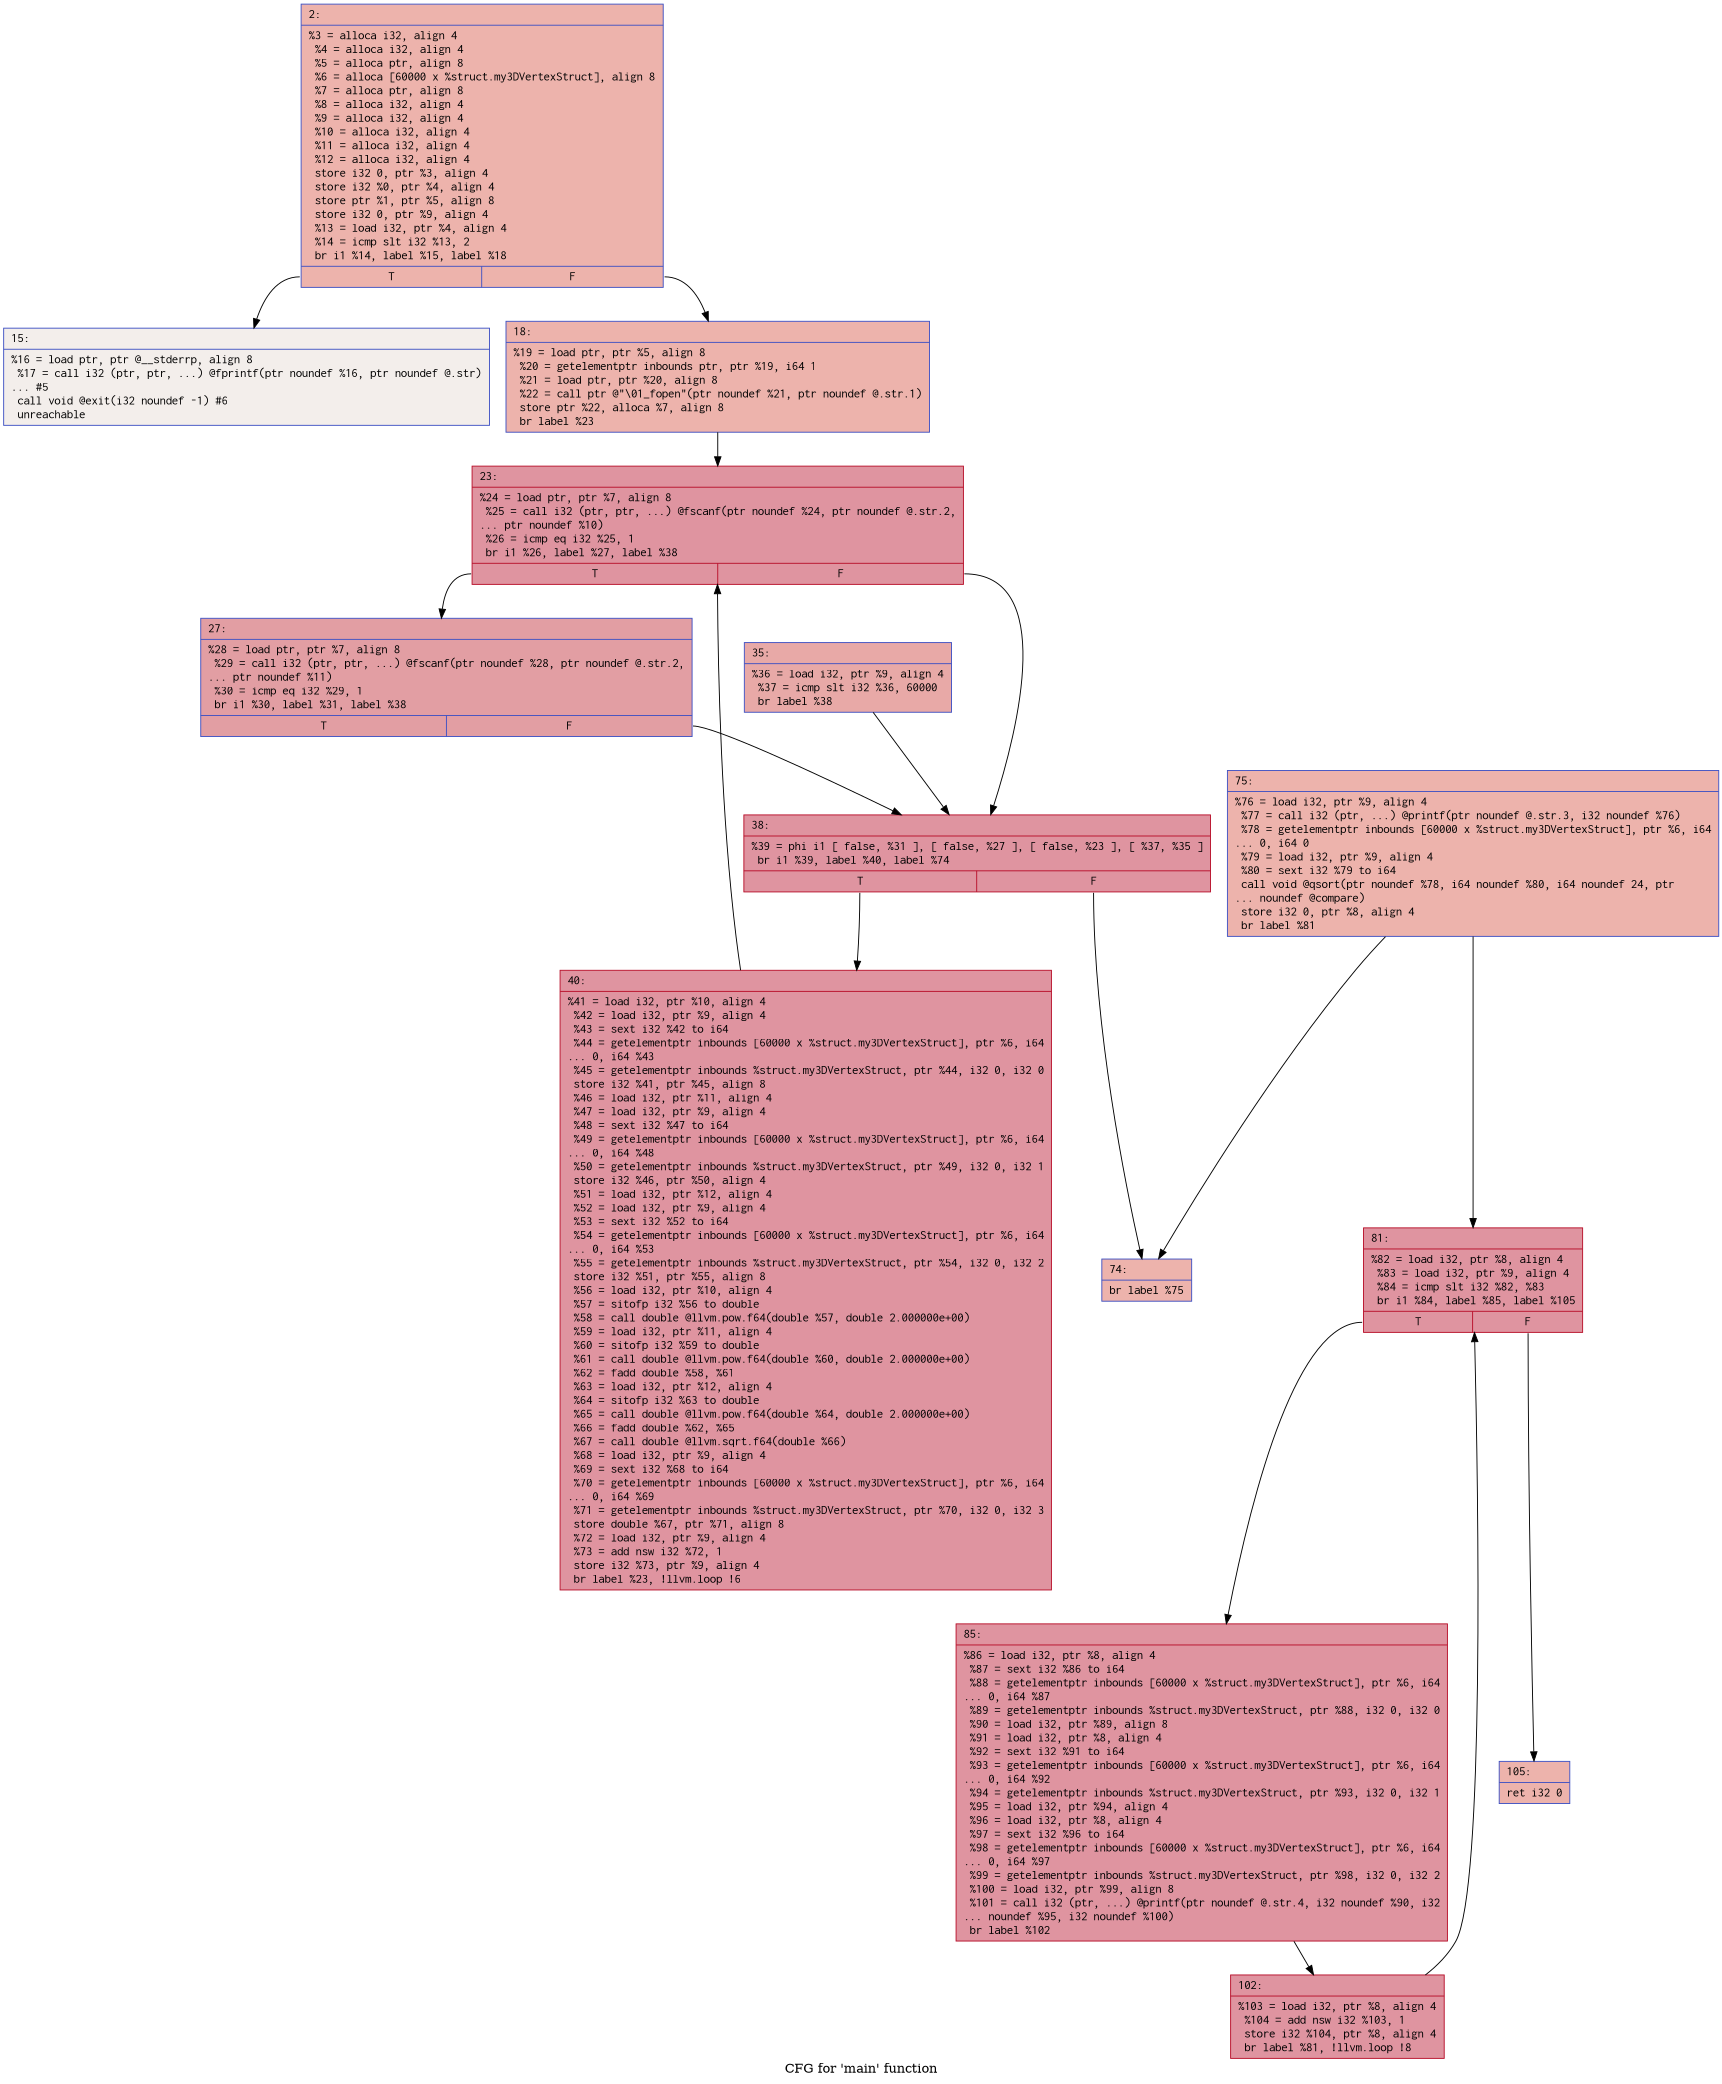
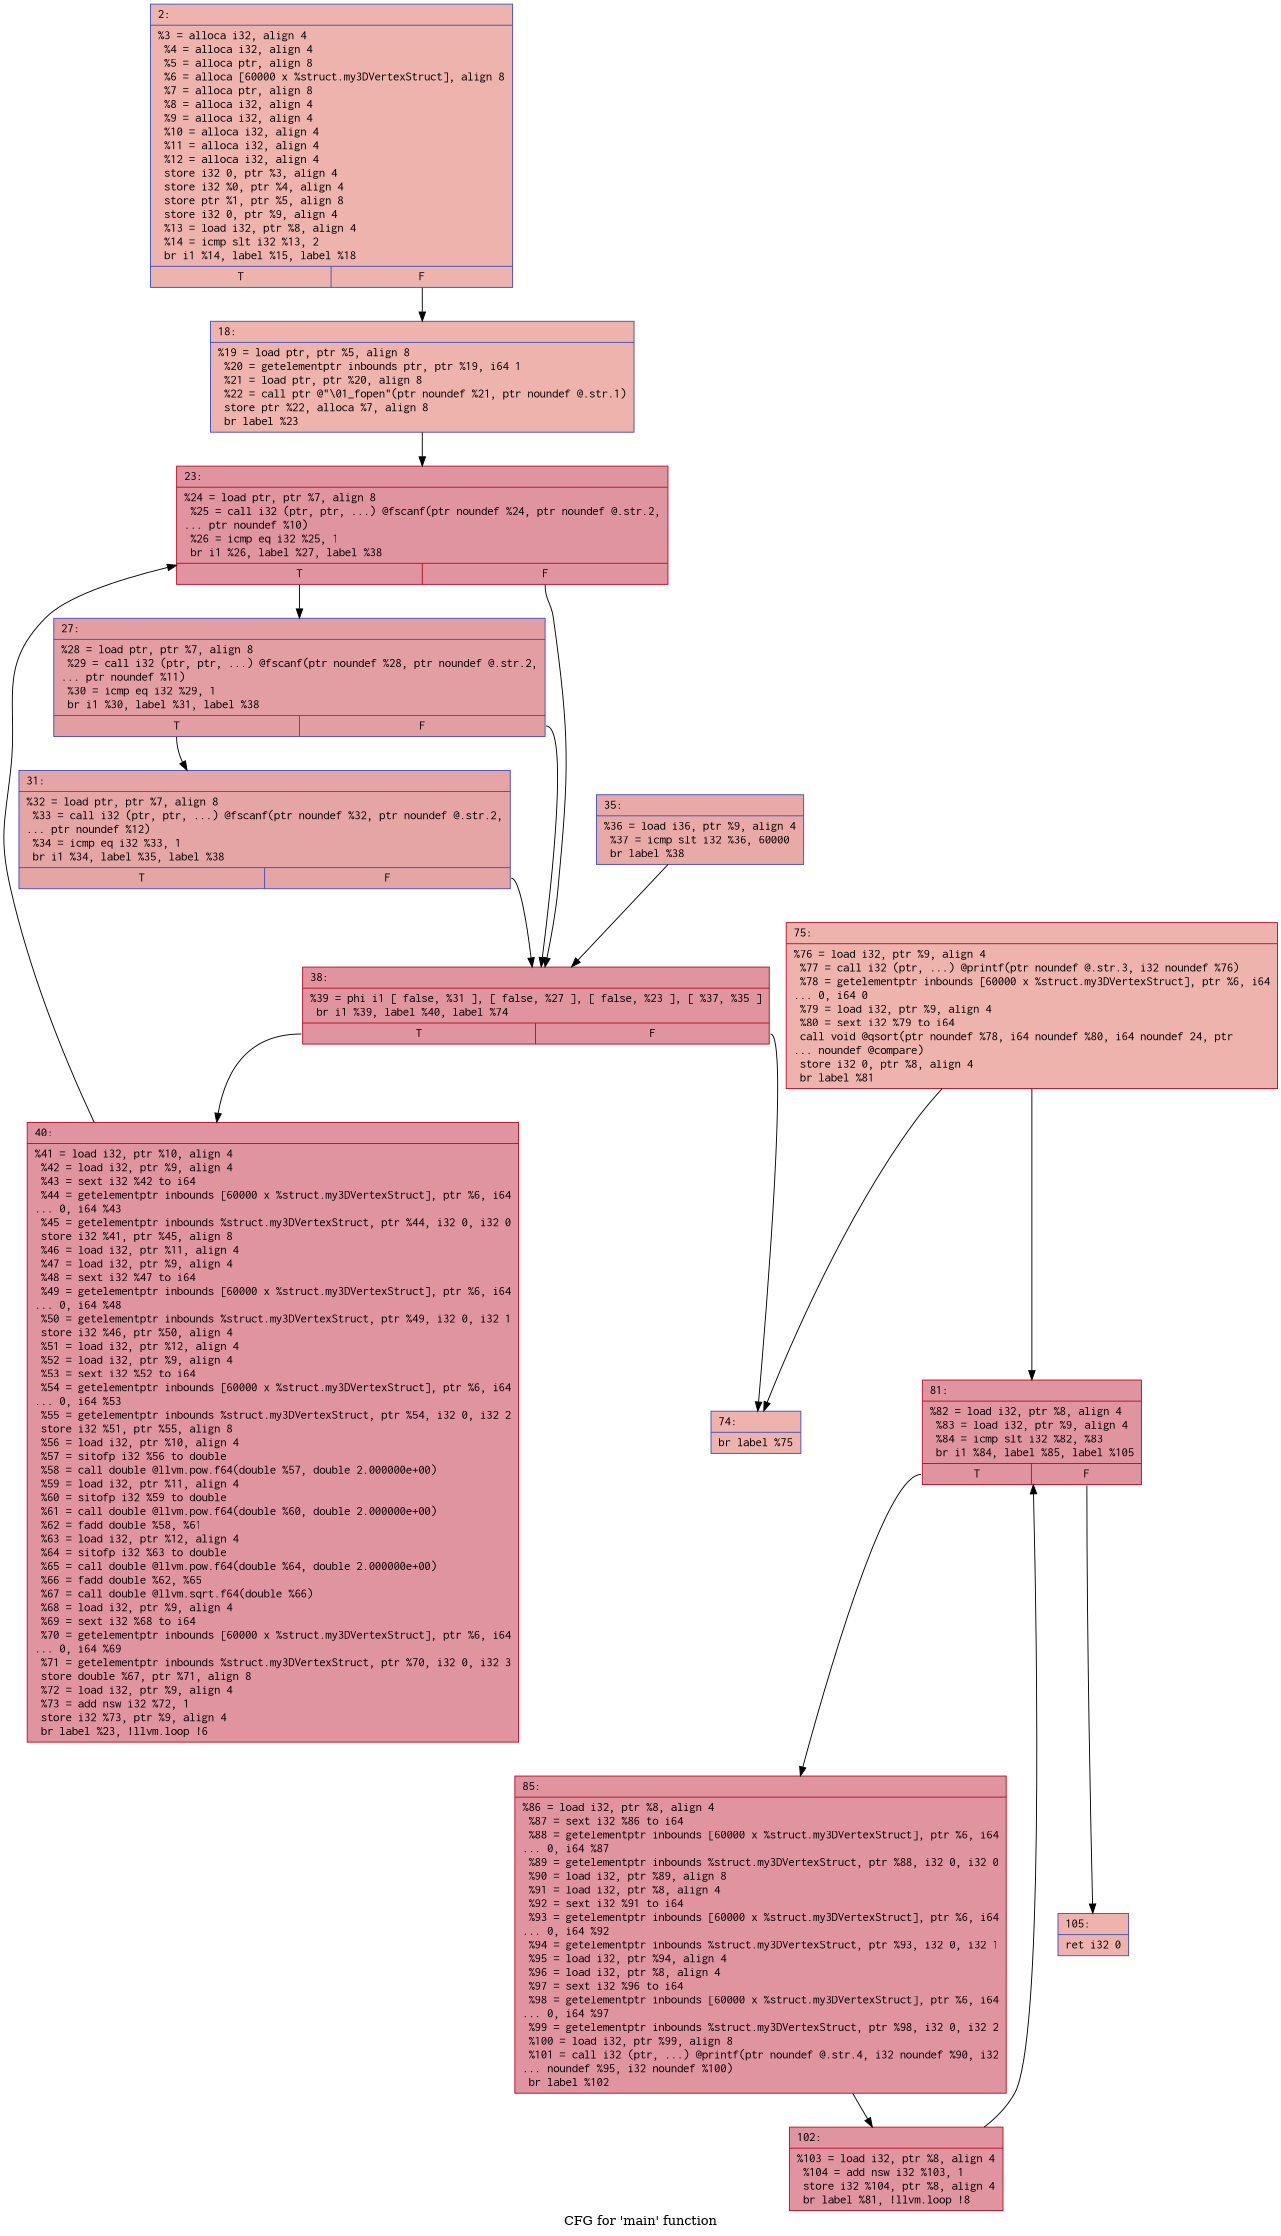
node "2:": text "%13 = load i32, ptr %4, align 4" -> "%13 = load i32, ptr %8, align 4"
node "15:": removed
node "35:": text "%36 = load i32, ptr %9, align 4" -> "%36 = load i36, ptr %9, align 4"
node "31:": added
node "75:": color #3d50c3ff -> #b70d28ff
